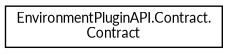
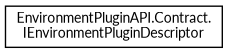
node "EnvironmentPluginAPI.Contract. Contract": label "EnvironmentPluginAPI.Contract. Contract" -> "EnvironmentPluginAPI.Contract. IEnvironmentPluginDescriptor"
